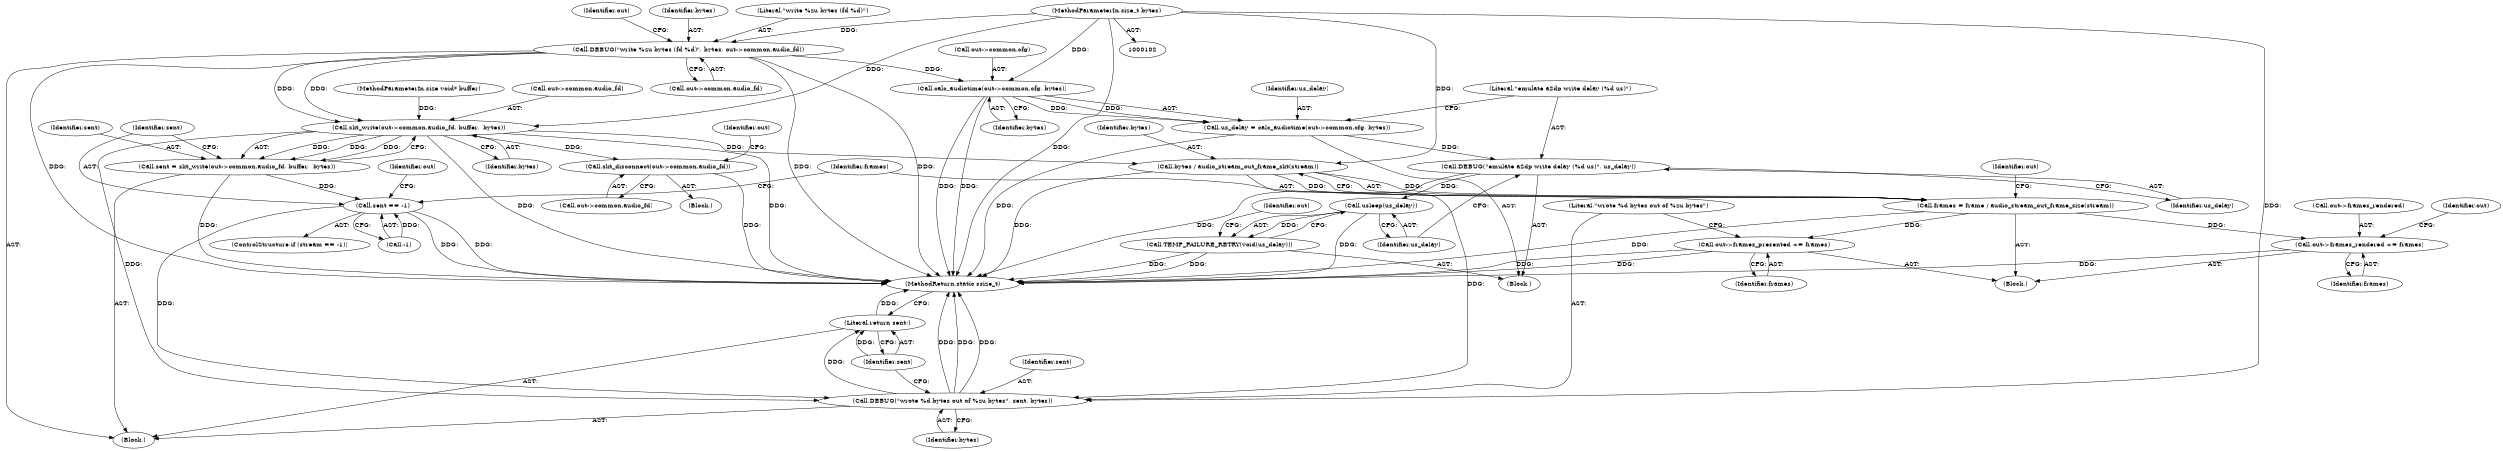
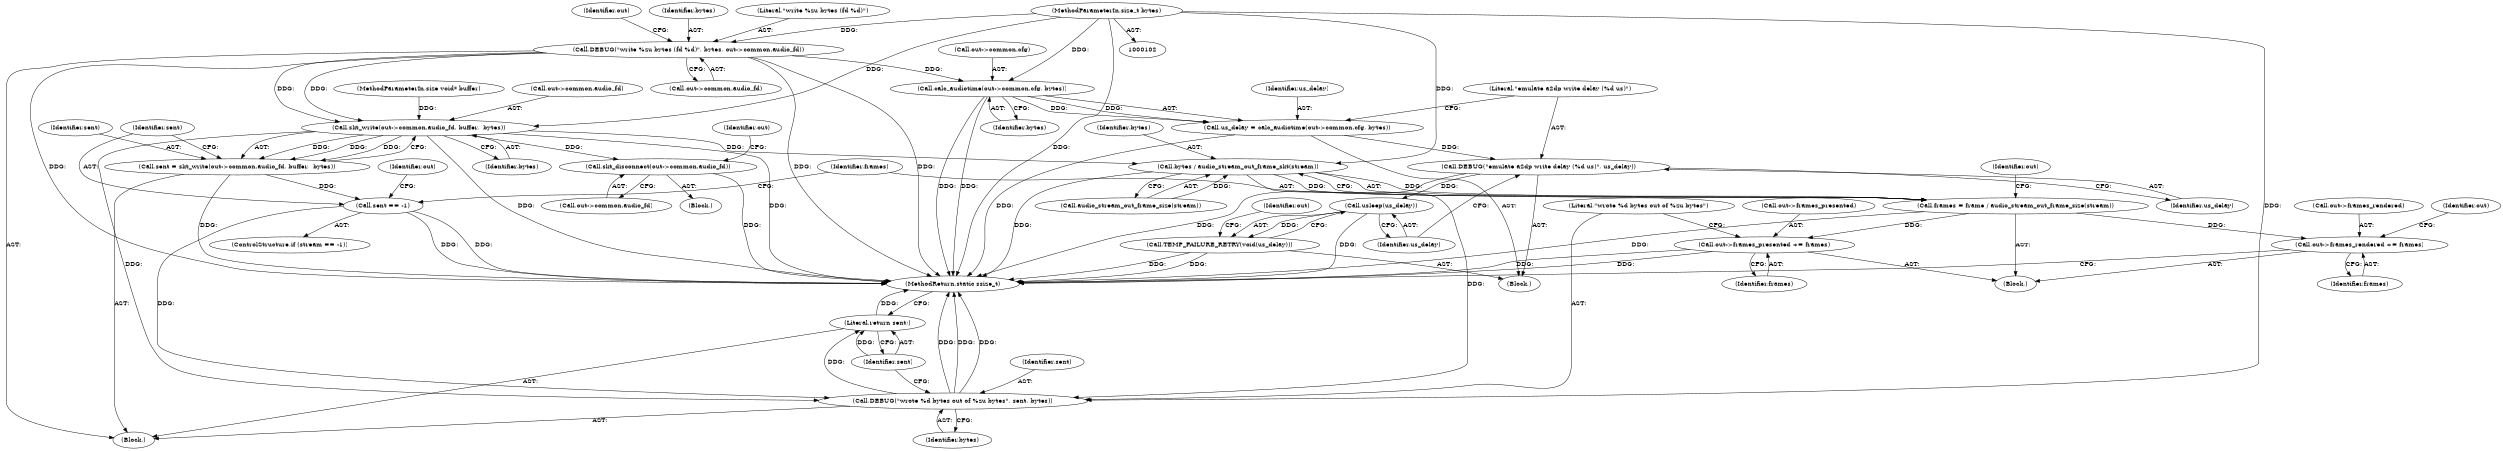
node "(Call,audio_stream_out_frame_size(stream))": added
node "(Call,out->frames_presented)": added
node "(Call,-1)": removed
edge "(Call,out->frames_rendered += frames)" -> "(MethodReturn,static ssize_t)": label "DDG: " -> "CFG: "
